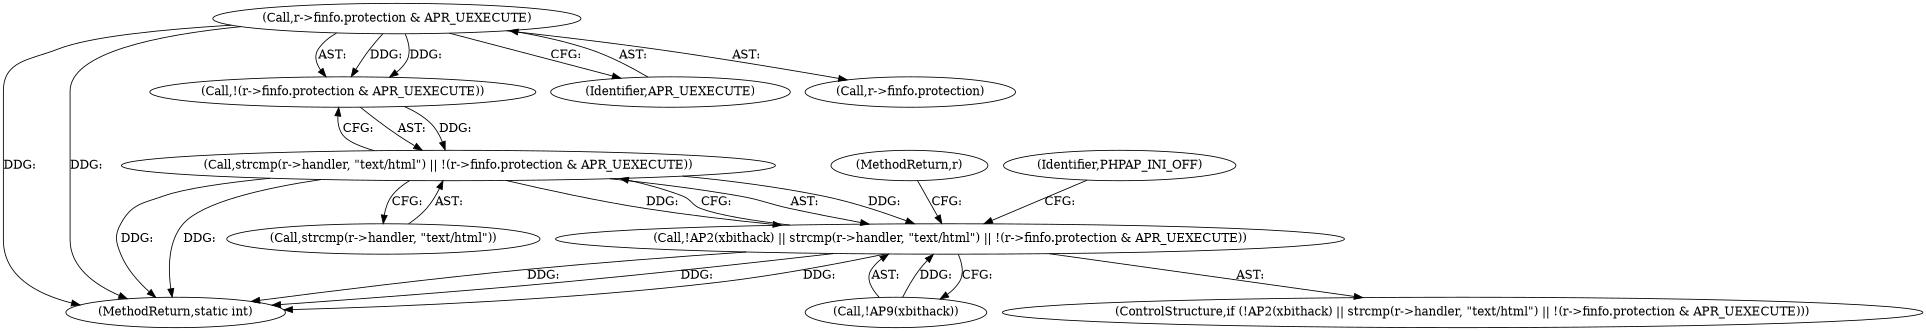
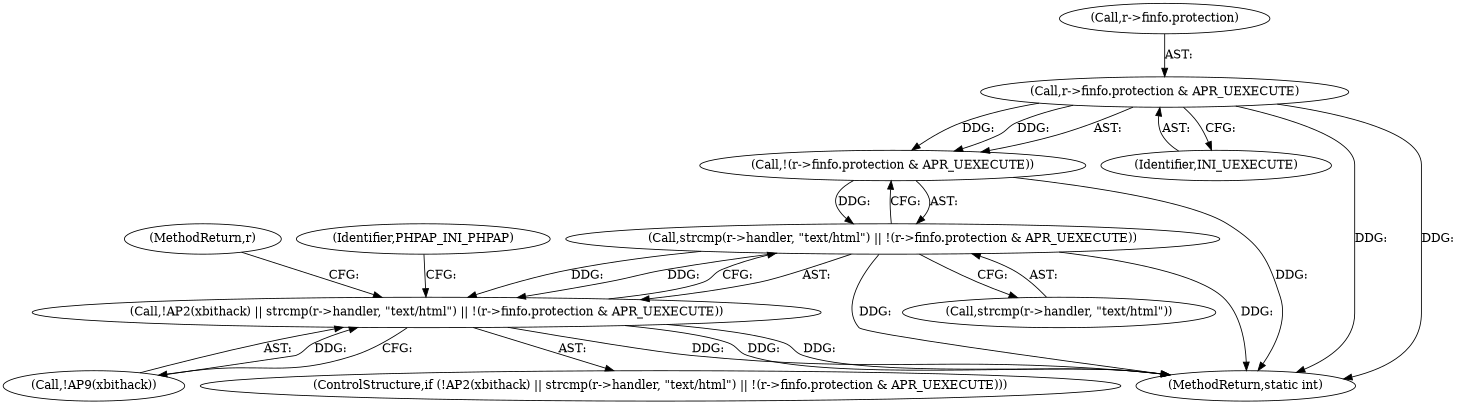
edge "(Call,r->finfo.protection & APR_UEXECUTE)" -> "(Call,r->finfo.protection)": reversed
node "(Identifier,APR_UEXECUTE)": label "(Identifier,APR_UEXECUTE)" -> "(Identifier,INI_UEXECUTE)"
node "(Identifier,PHPAP_INI_OFF)": label "(Identifier,PHPAP_INI_OFF)" -> "(Identifier,PHPAP_INI_PHPAP)"
edge "(Call,!(r->finfo.protection & APR_UEXECUTE))" -> "(MethodReturn,static int)": added, label "DDG:"
